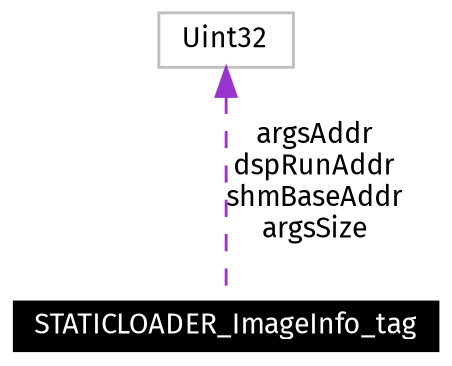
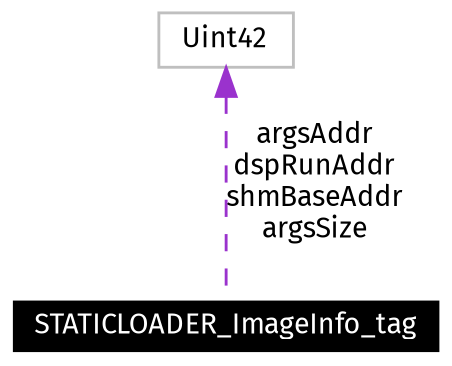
node "Uint32": label "Uint32" -> "Uint42"
